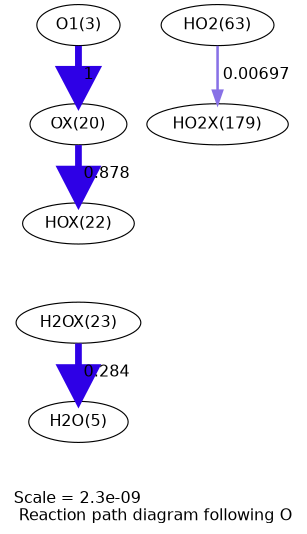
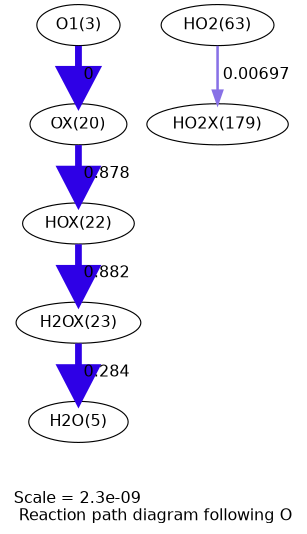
edge "O1(3)" -> "OX(20)": label " 1" -> " 0"
edge "HOX(22)" -> "H2OX(23)": added, label "0.882"
